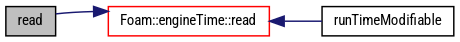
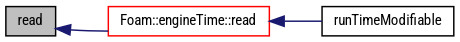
edge "read" -> "Foam::engineTime::read": reversed
